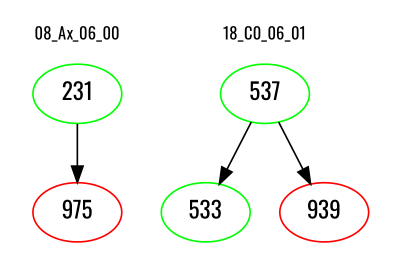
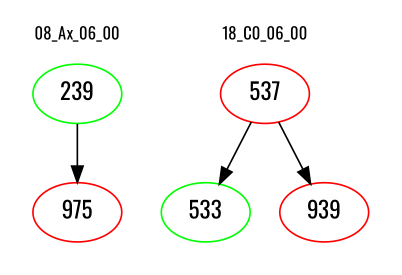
cluster "18_C0_06_01": label "18_C0_06_01" -> "18_C0_06_00"
node "231": label "231" -> "239"
node "537": color green -> red
